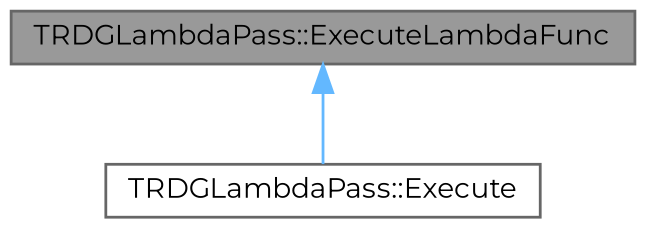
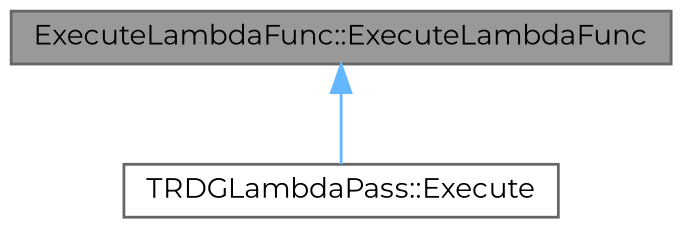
node "TRDGLambdaPass::ExecuteLambdaFunc": label "TRDGLambdaPass::ExecuteLambdaFunc" -> "ExecuteLambdaFunc::ExecuteLambdaFunc"
